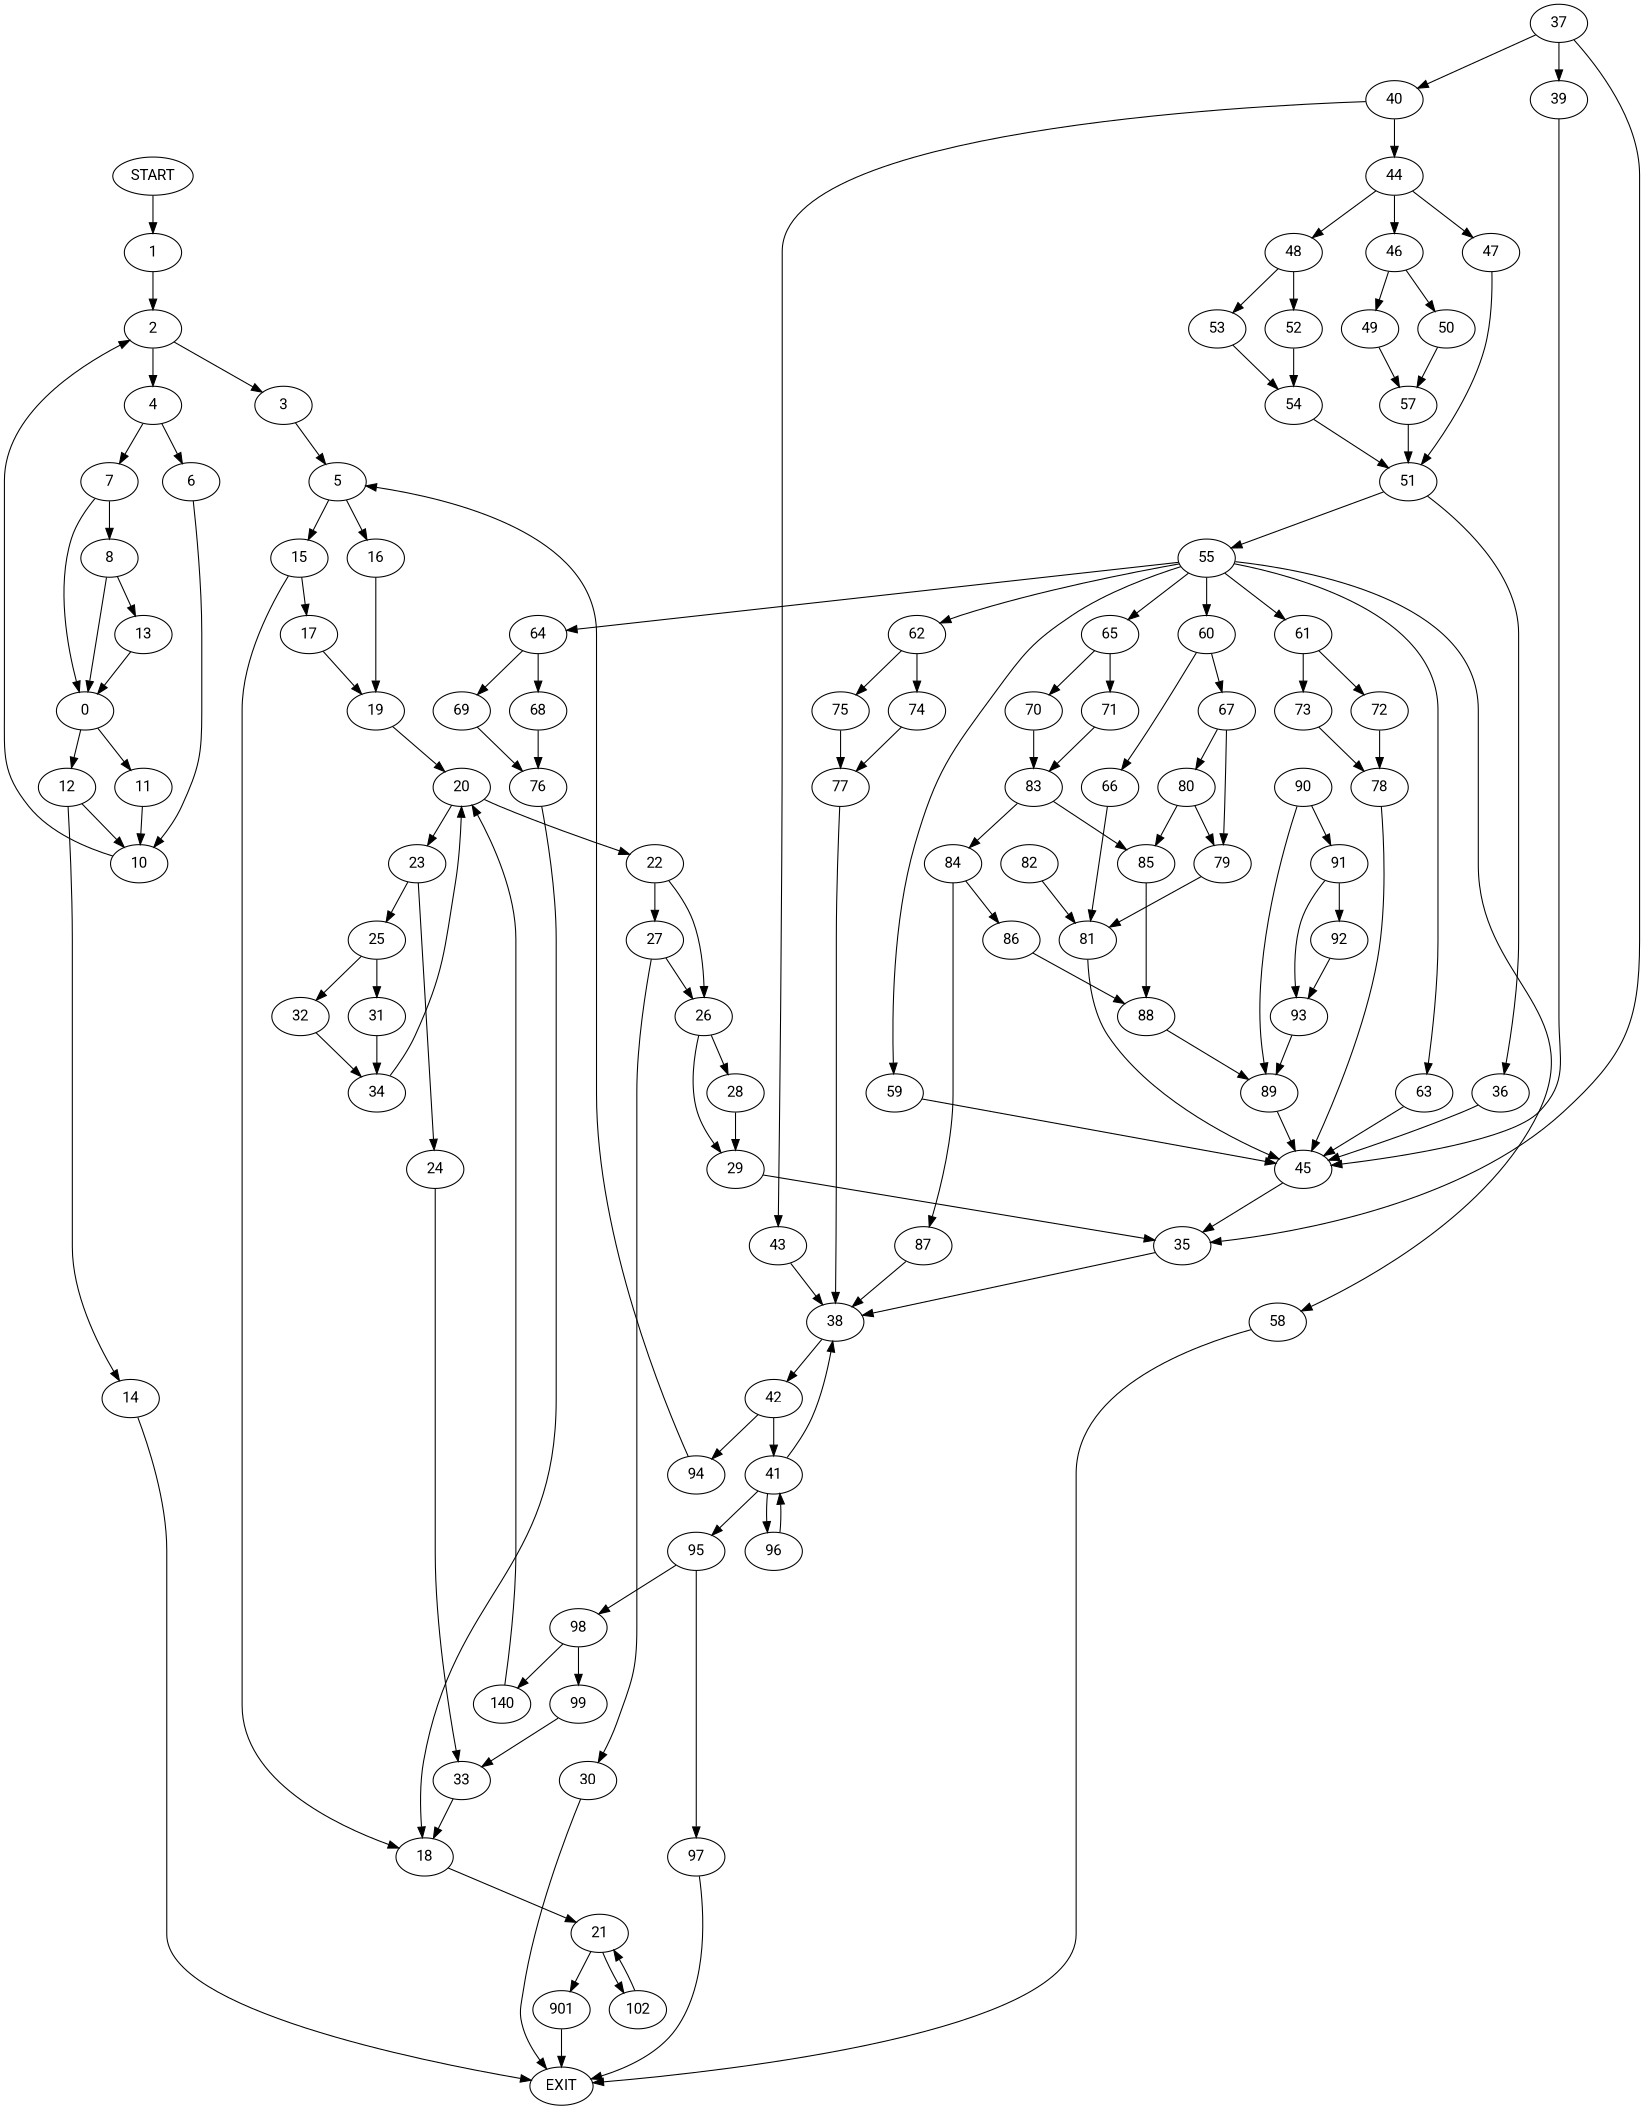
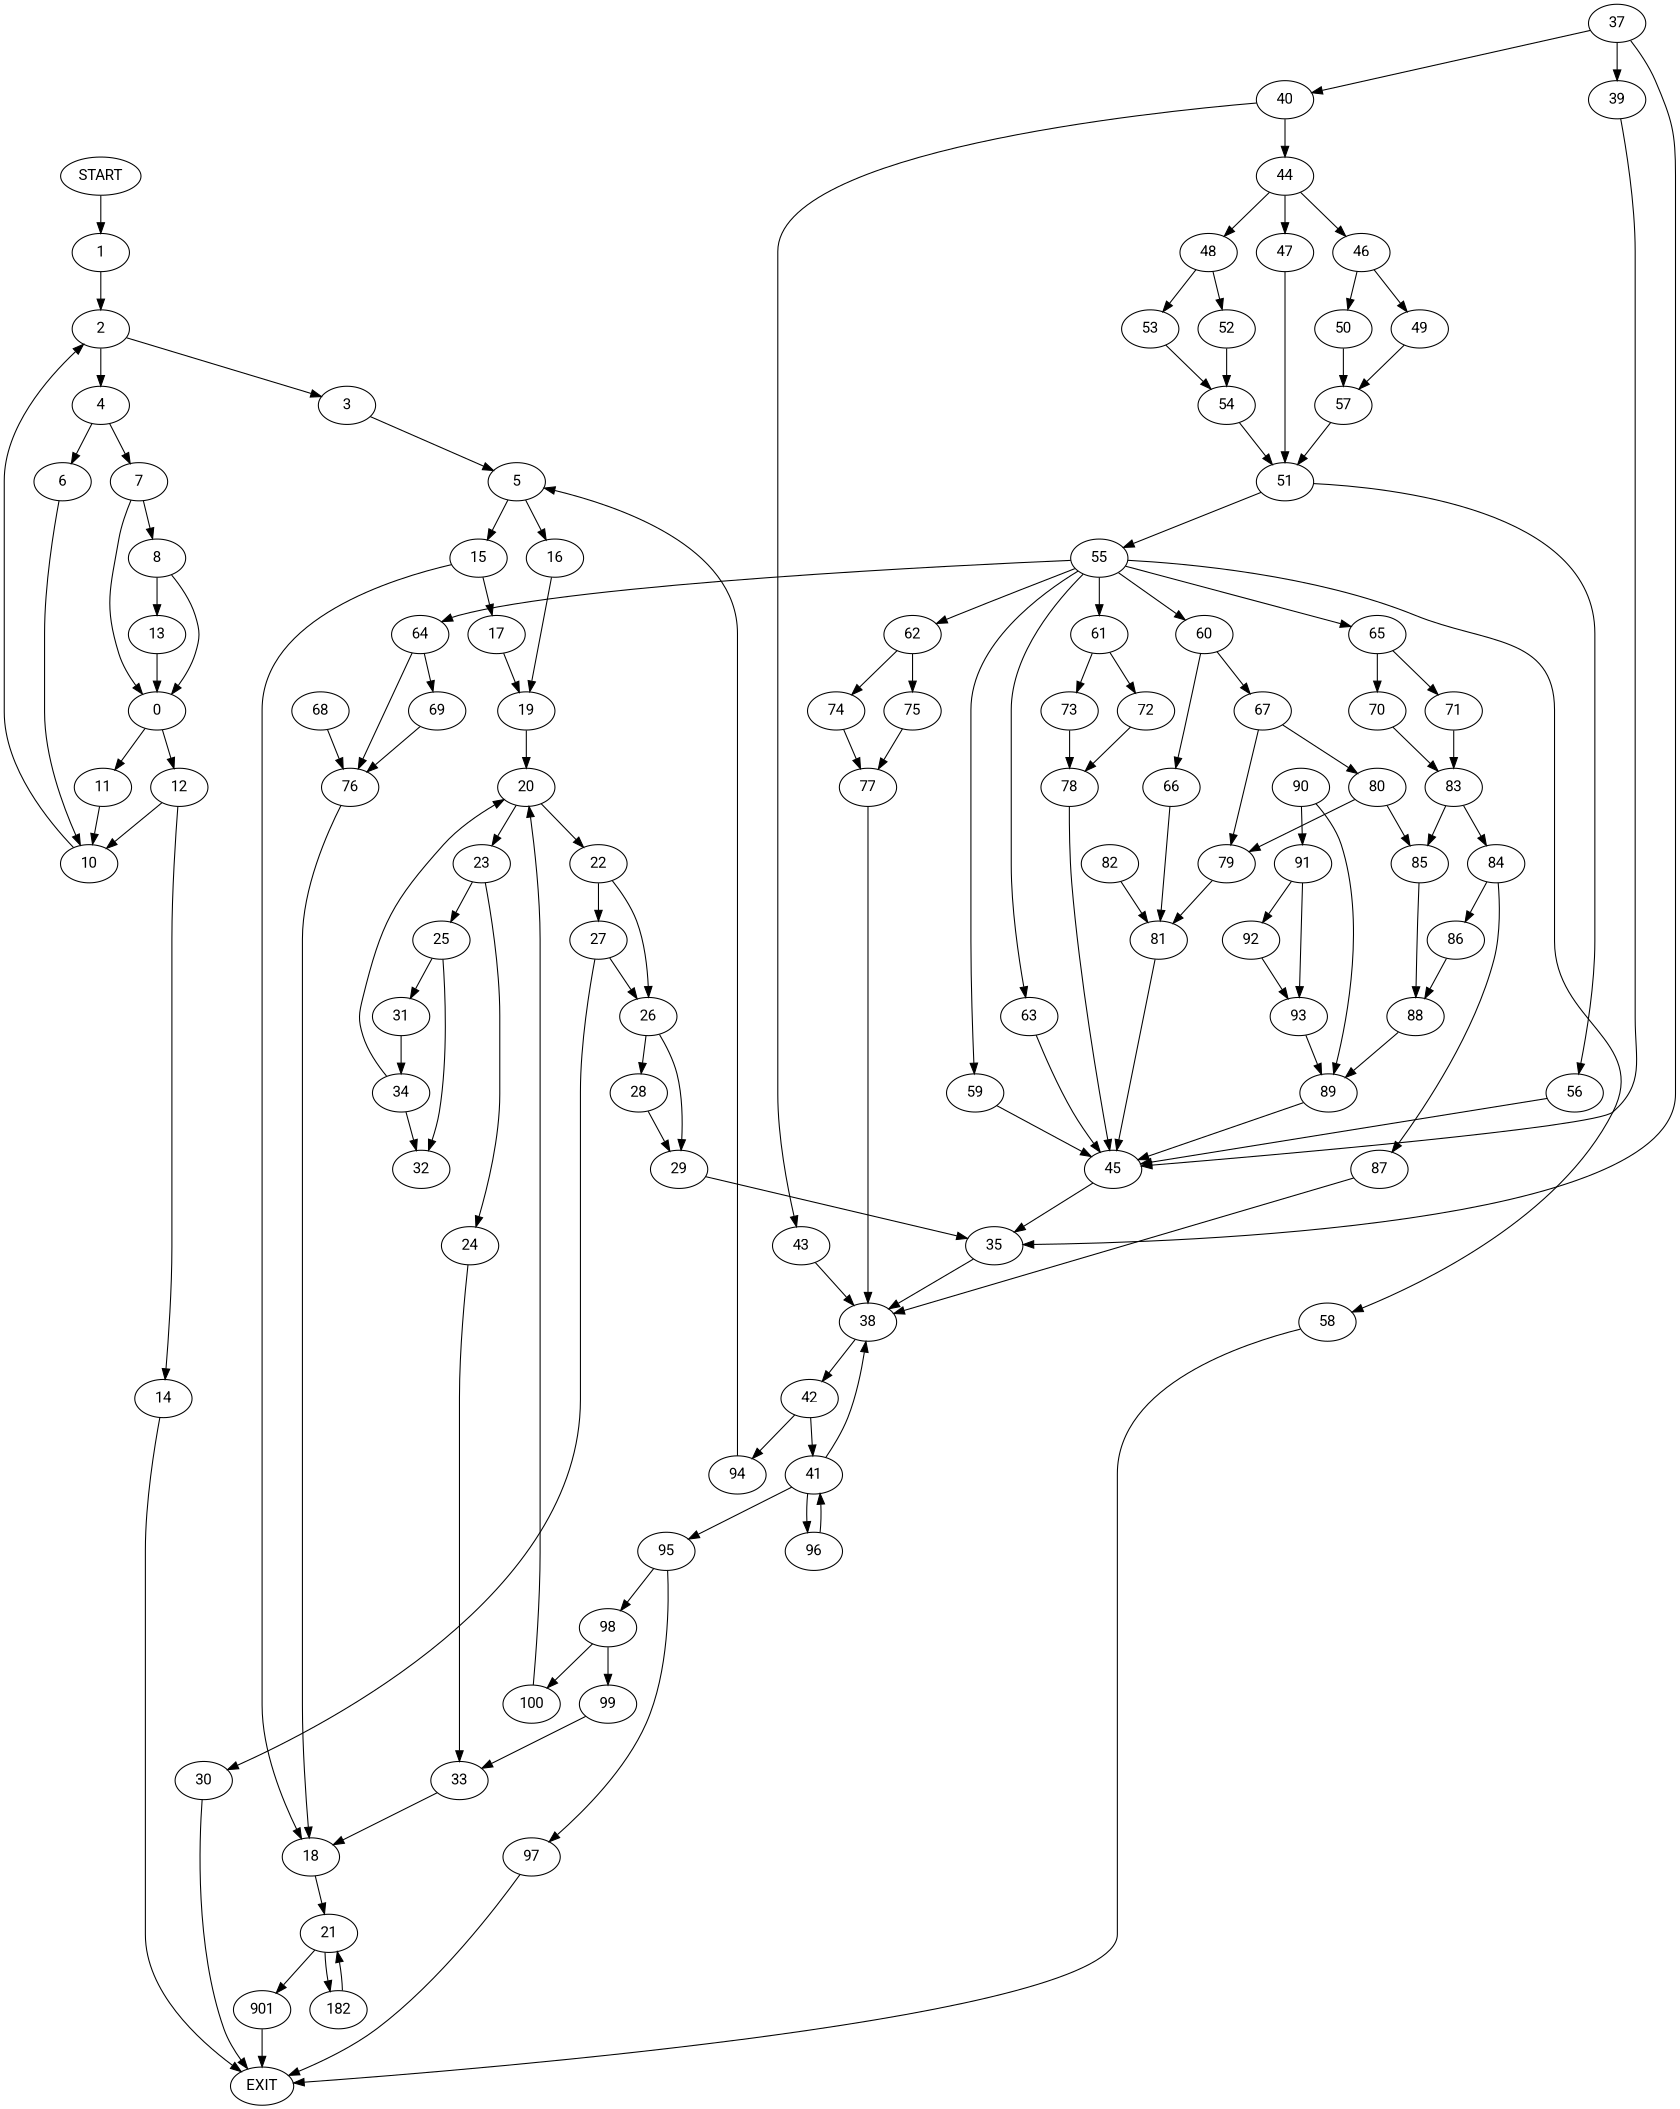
edge "64" -> "68": now "64" -> "76"
edge "32" -> "34": reversed
node "36": label "36" -> "56"
node "140": label "140" -> "100"
node "102": label "102" -> "182"
